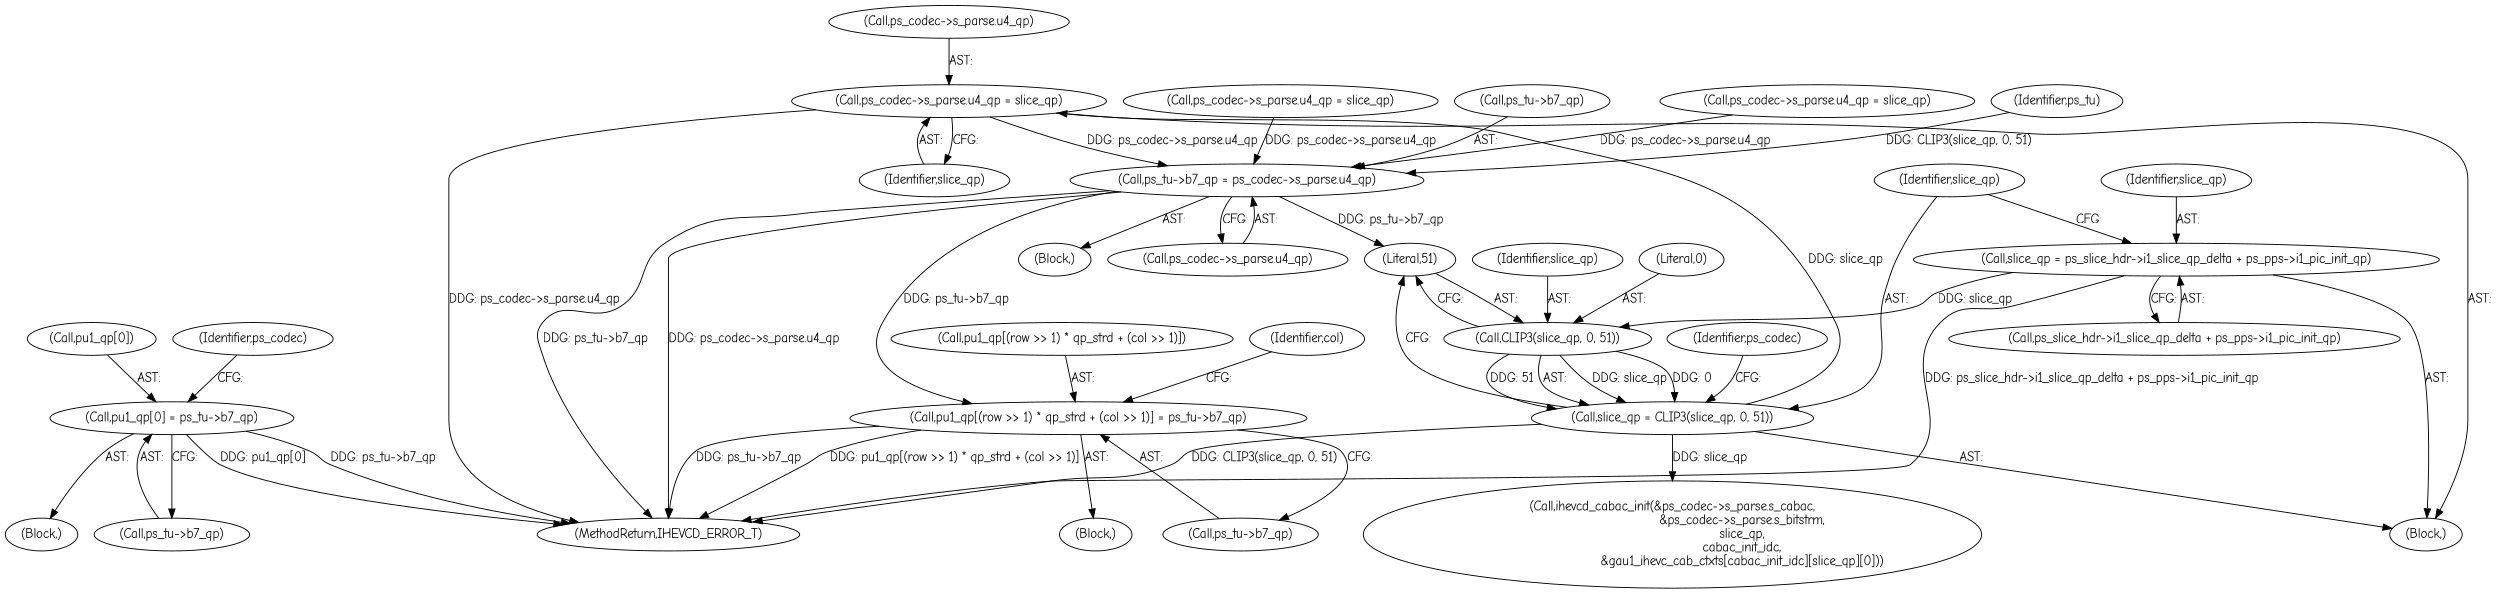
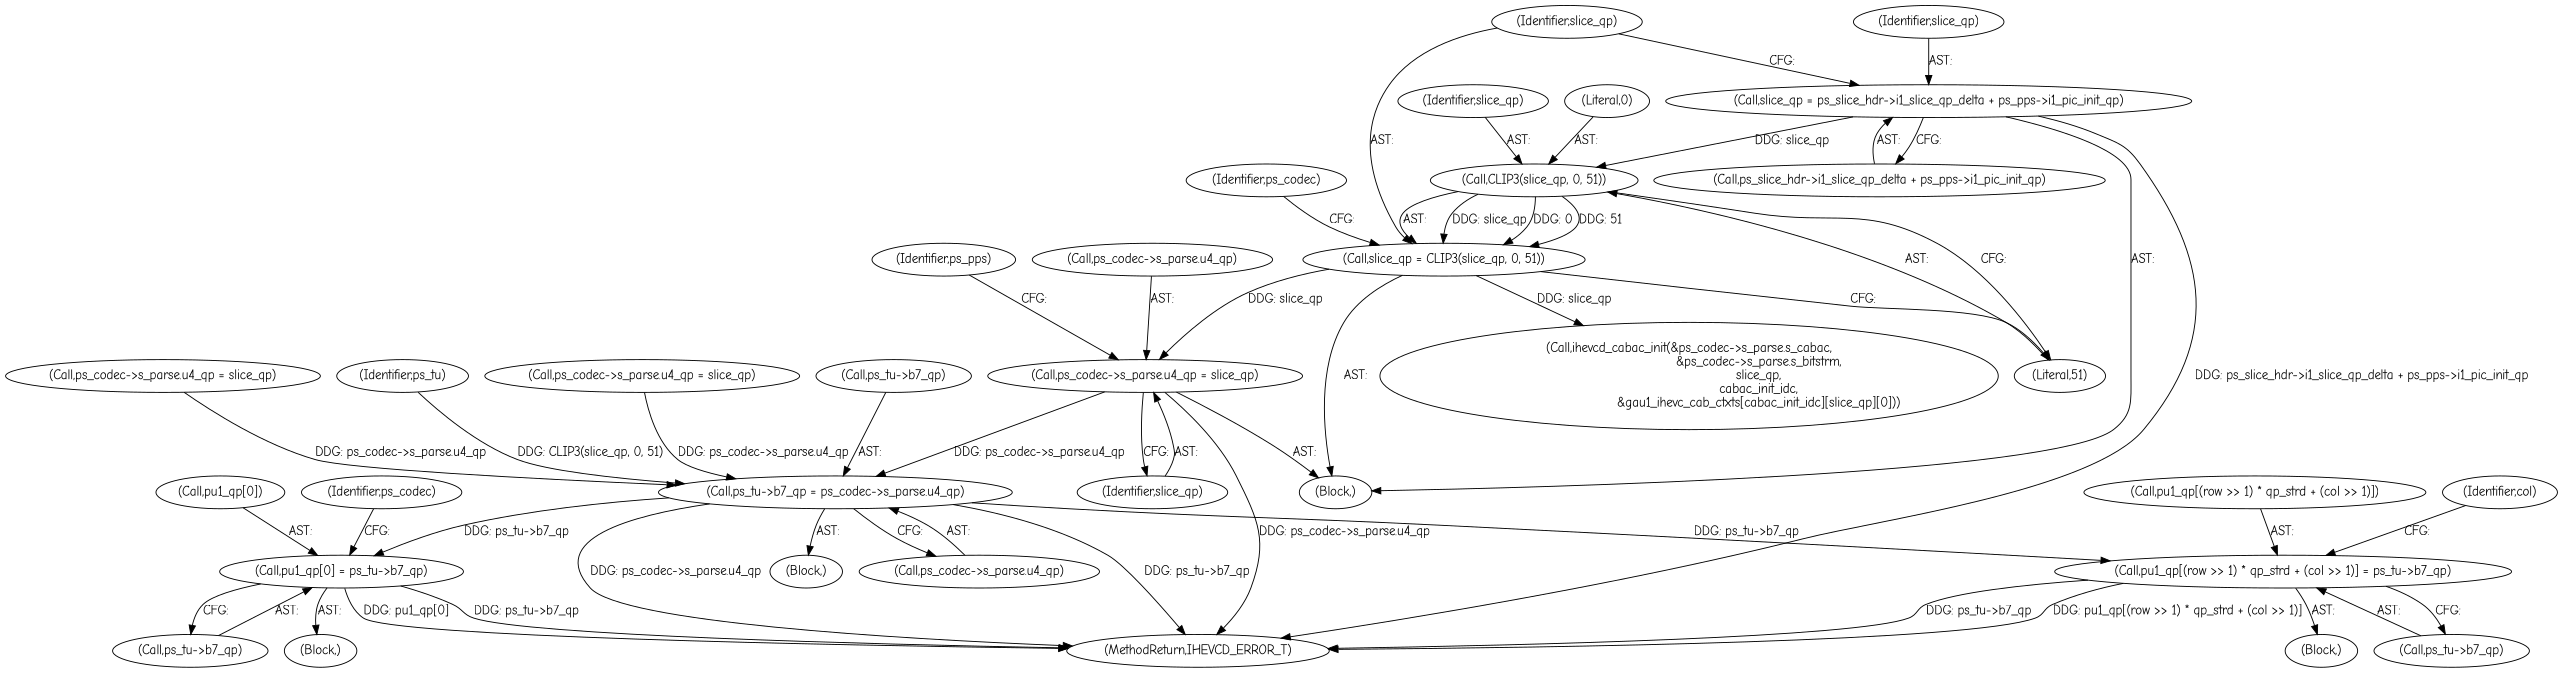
edge "(Call,ps_tu->b7_qp = ps_codec->s_parse.u4_qp)" -> "(Literal,51)": now "(Call,ps_tu->b7_qp = ps_codec->s_parse.u4_qp)" -> "(Call,pu1_qp[0] = ps_tu->b7_qp)"
node "(Identifier,ps_pps)": added
edge "(Call,slice_qp = CLIP3(slice_qp, 0, 51))" -> "(MethodReturn,IHEVCD_ERROR_T)": removed, label "DDG: CLIP3(slice_qp, 0, 51)"
